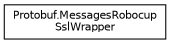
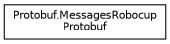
node "Protobuf.MessagesRobocup SslWrapper": label "Protobuf.MessagesRobocup SslWrapper" -> "Protobuf.MessagesRobocup Protobuf"
